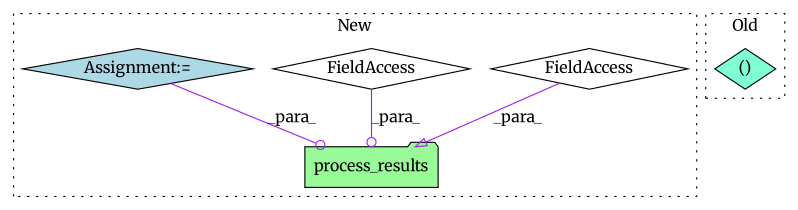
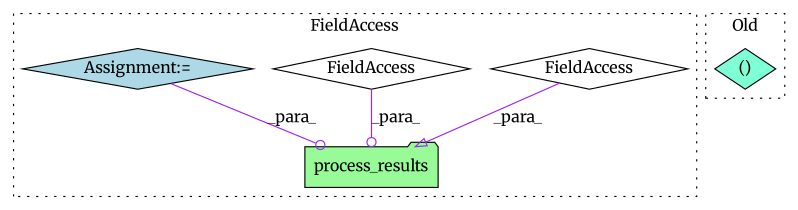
cluster "New": label "New" -> "FieldAccess"
